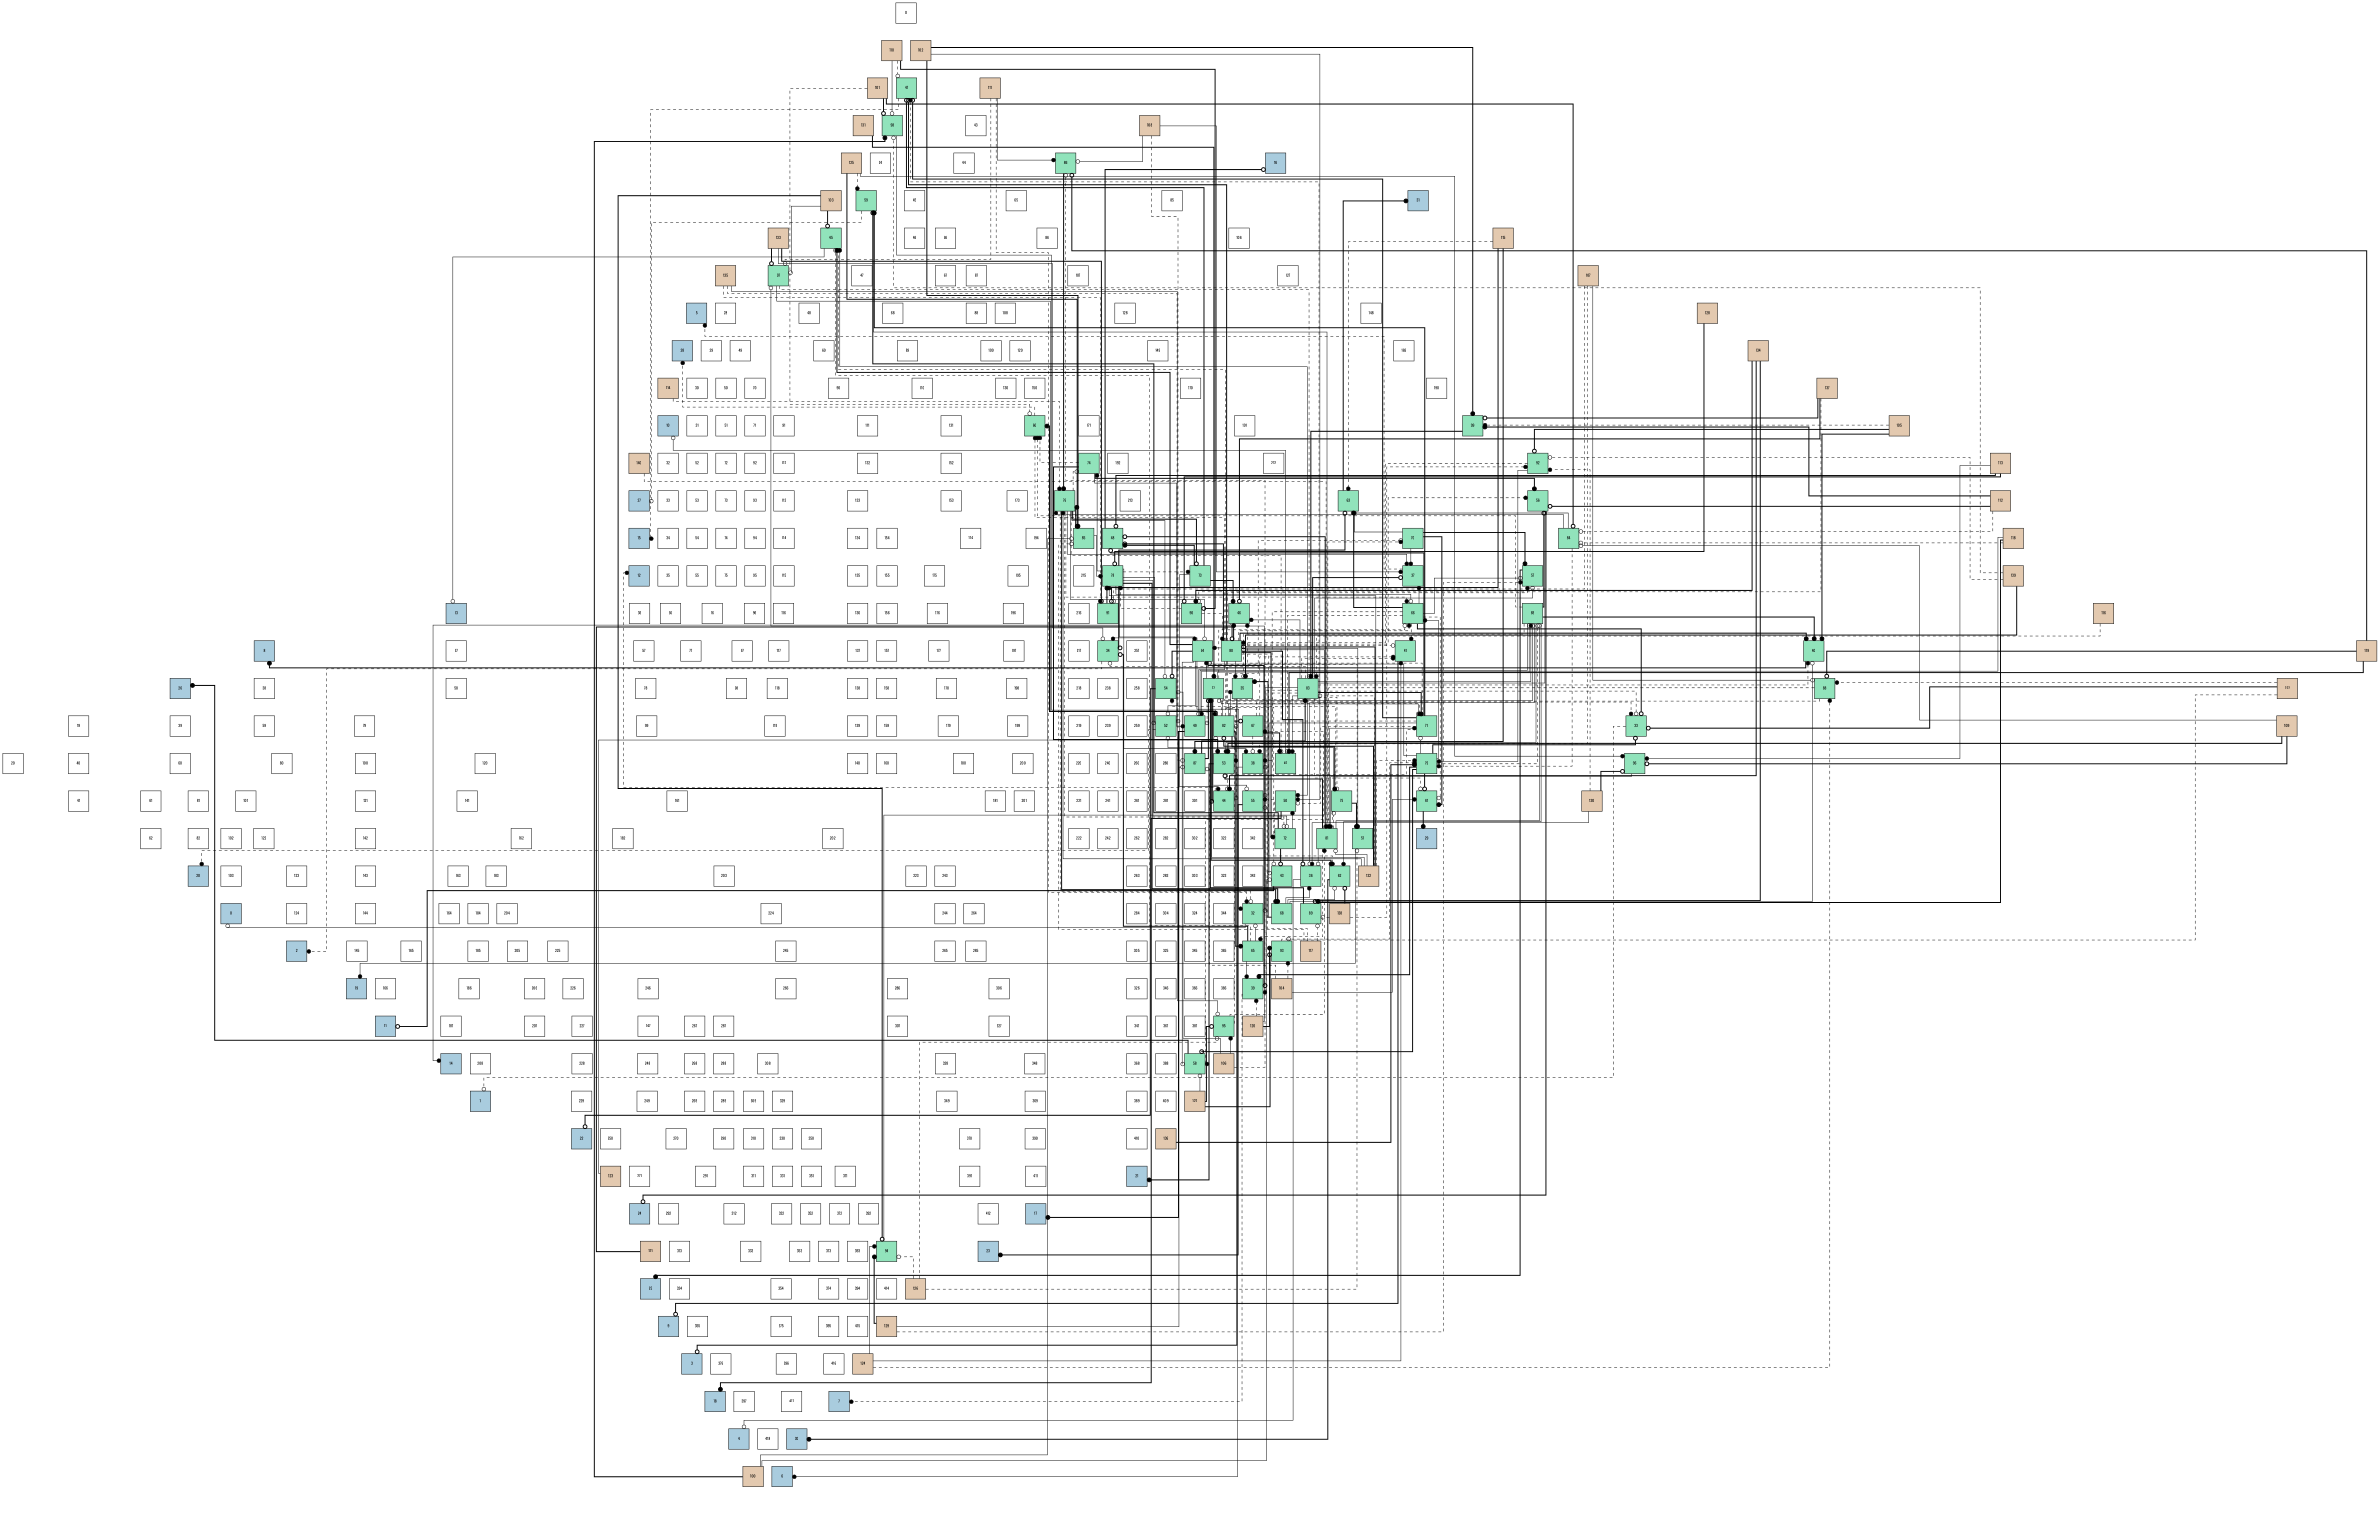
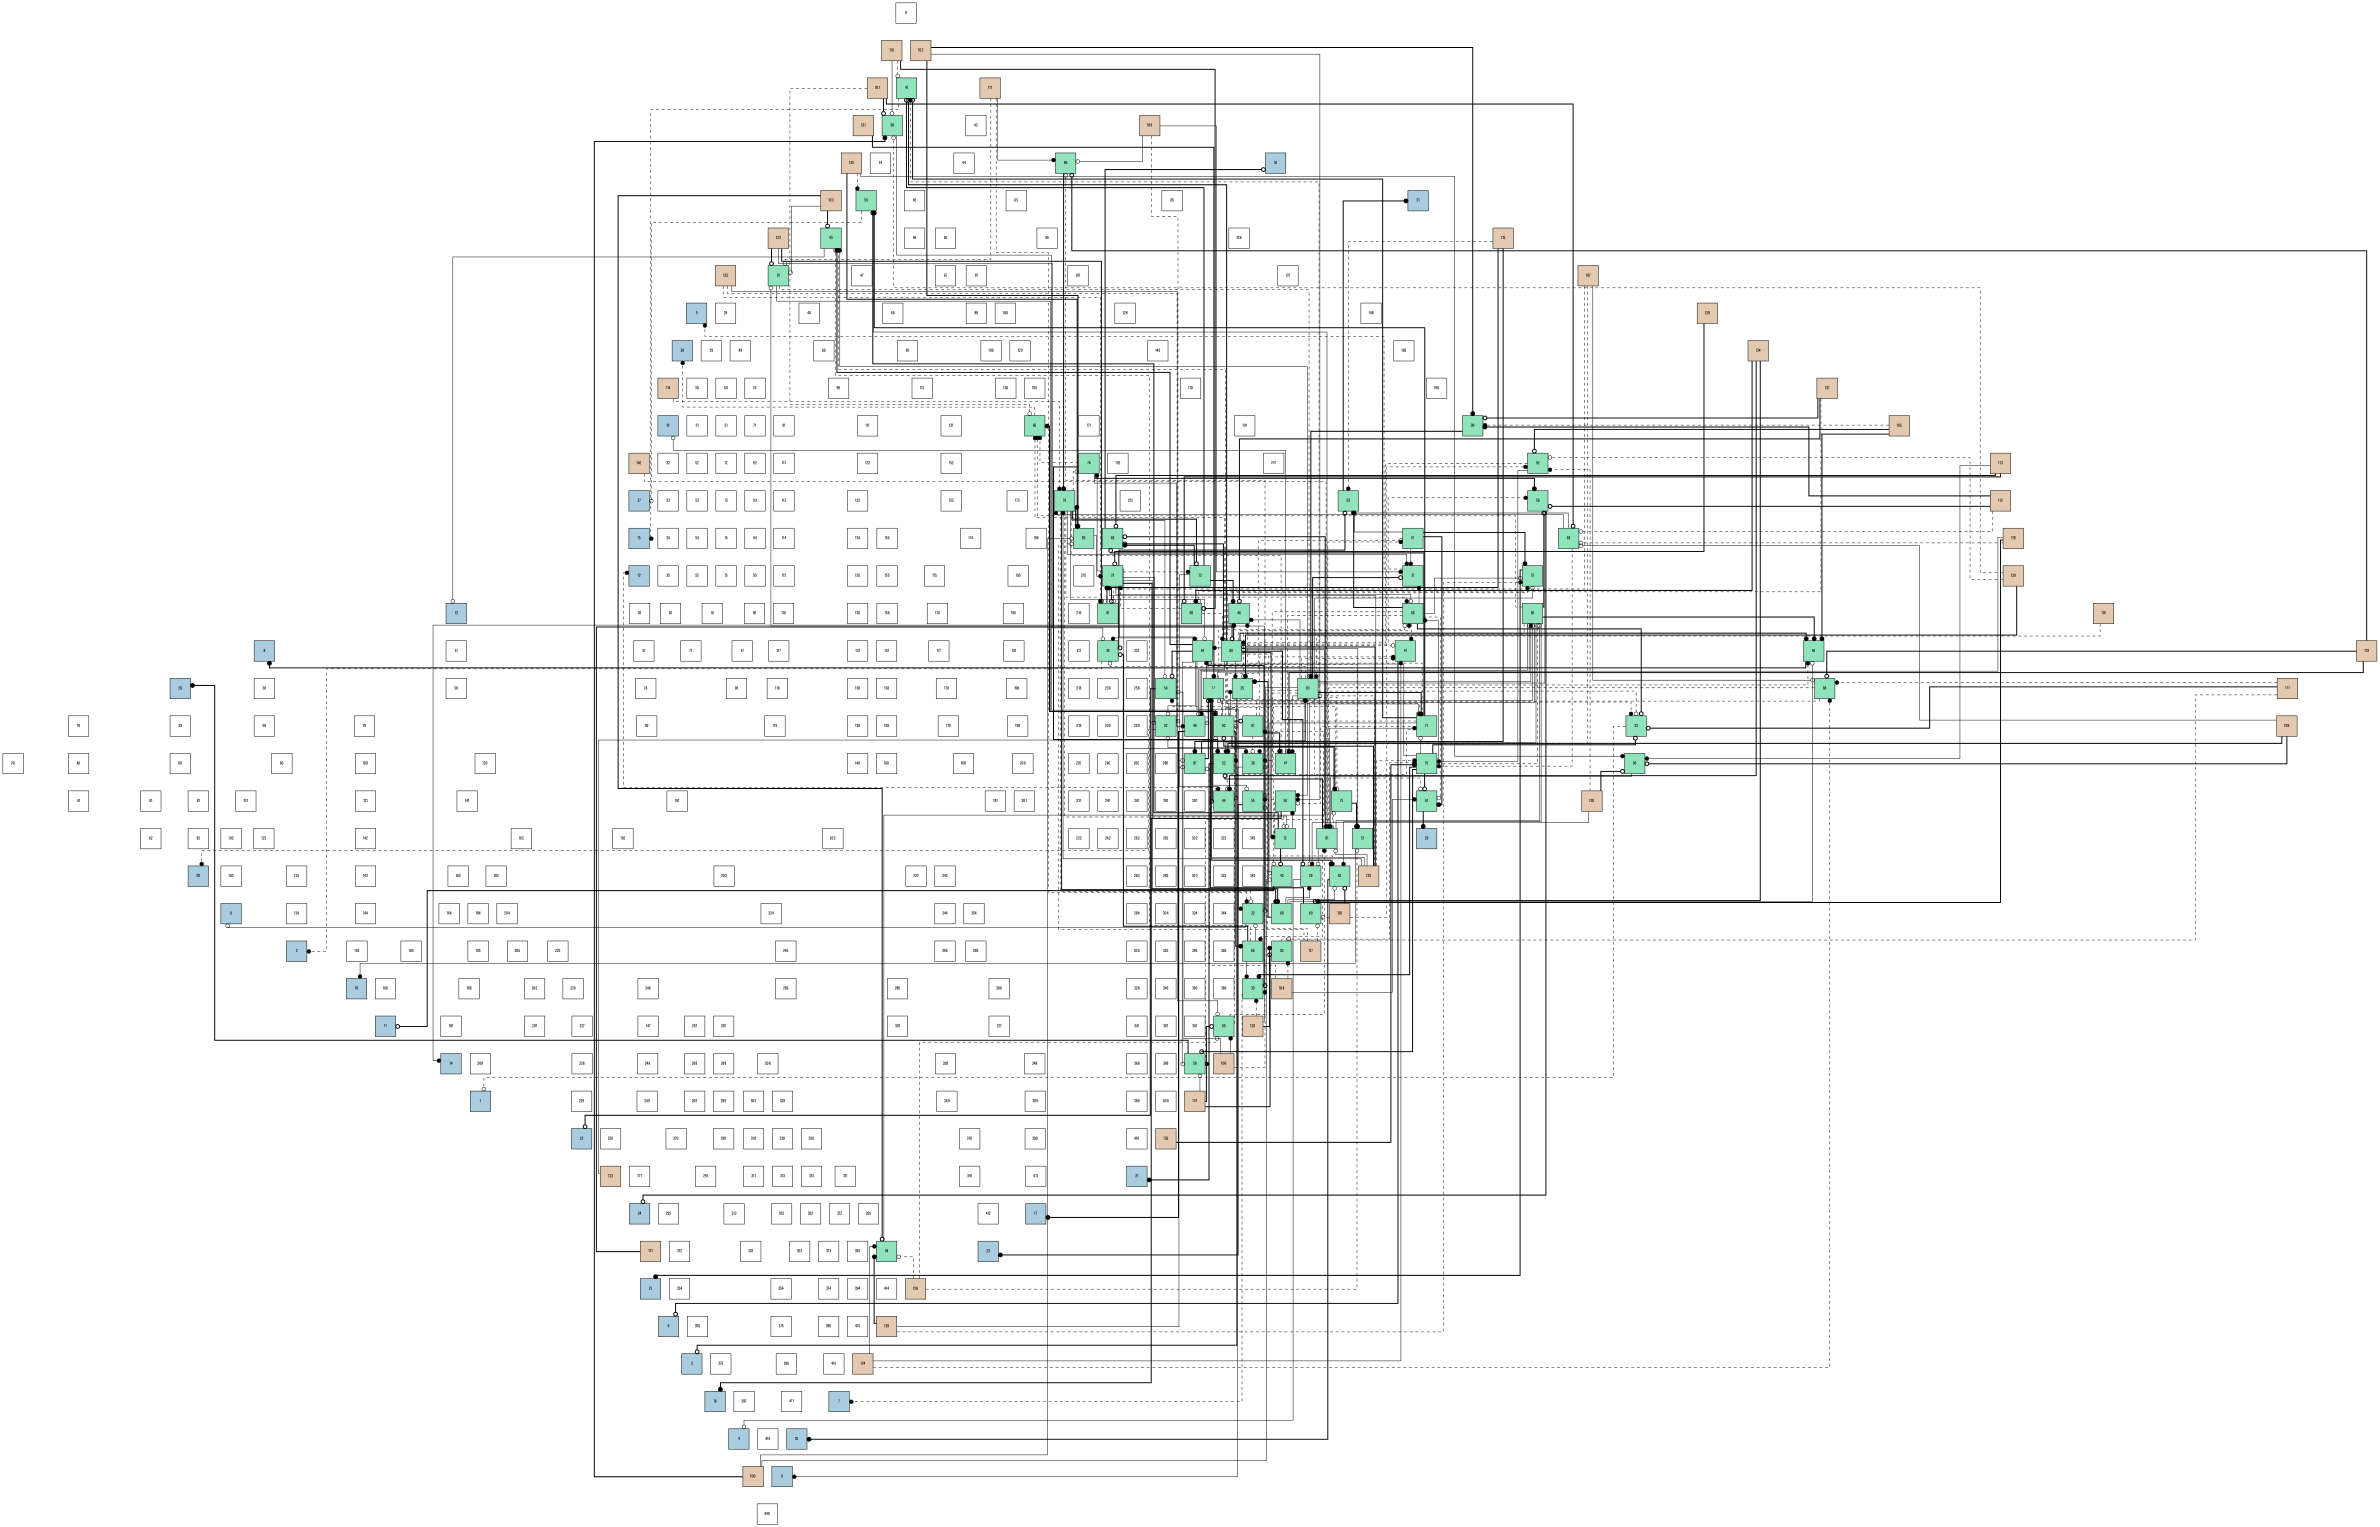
node "440": added
